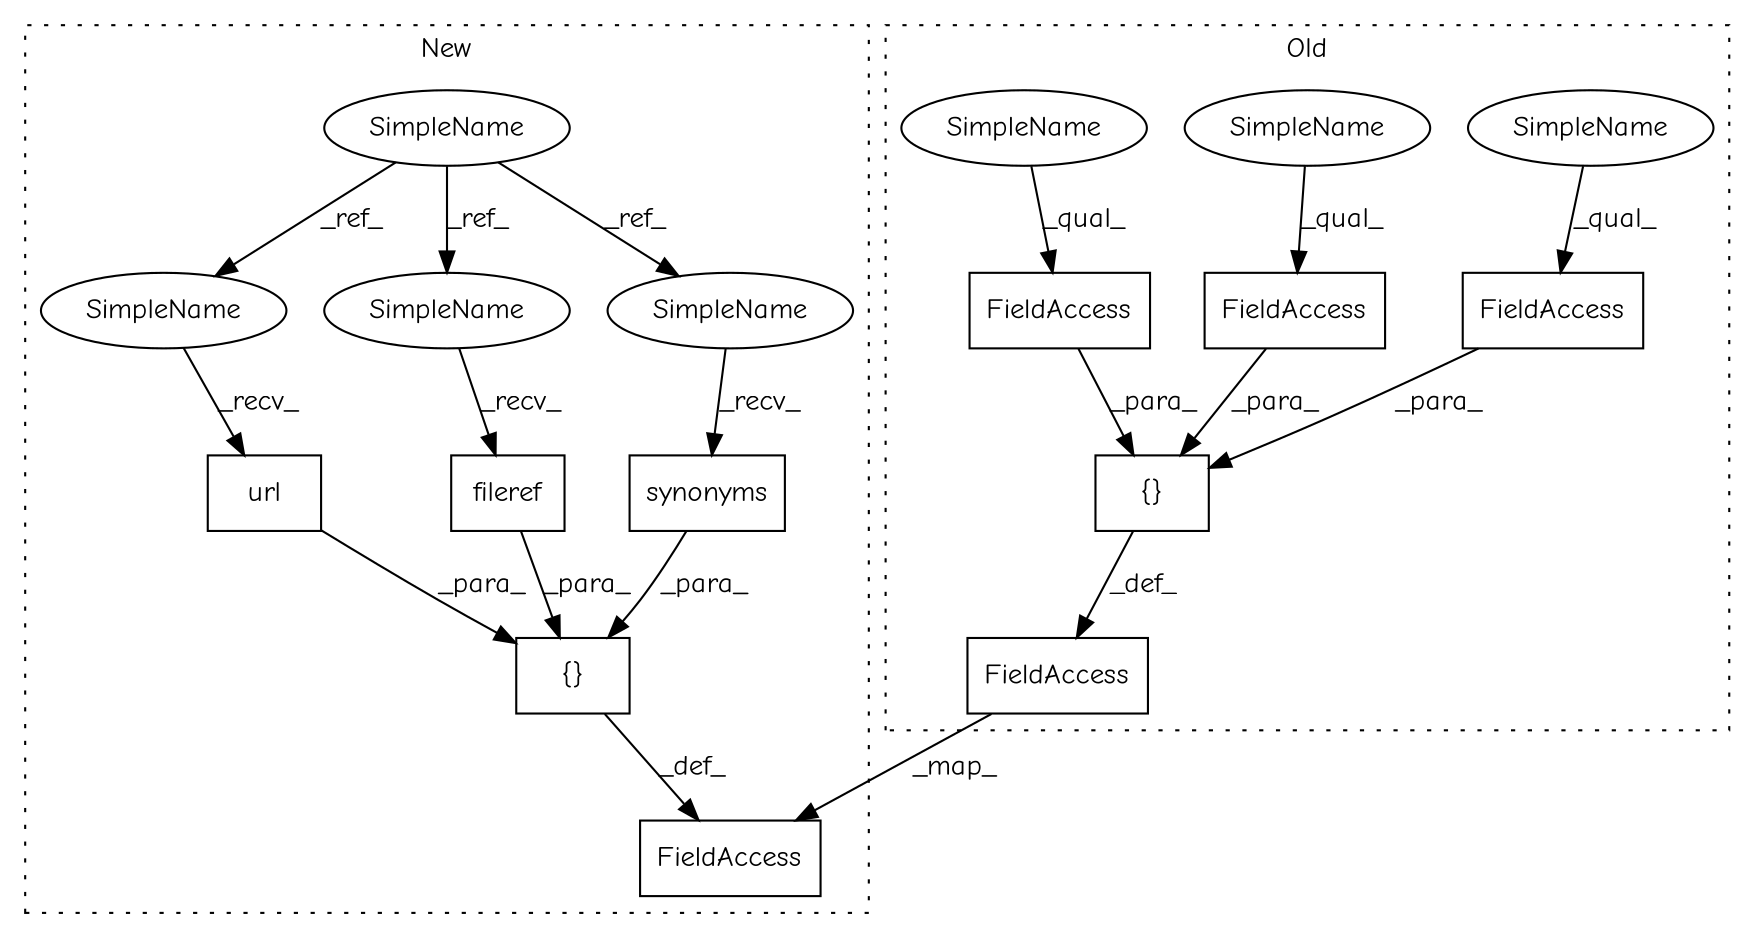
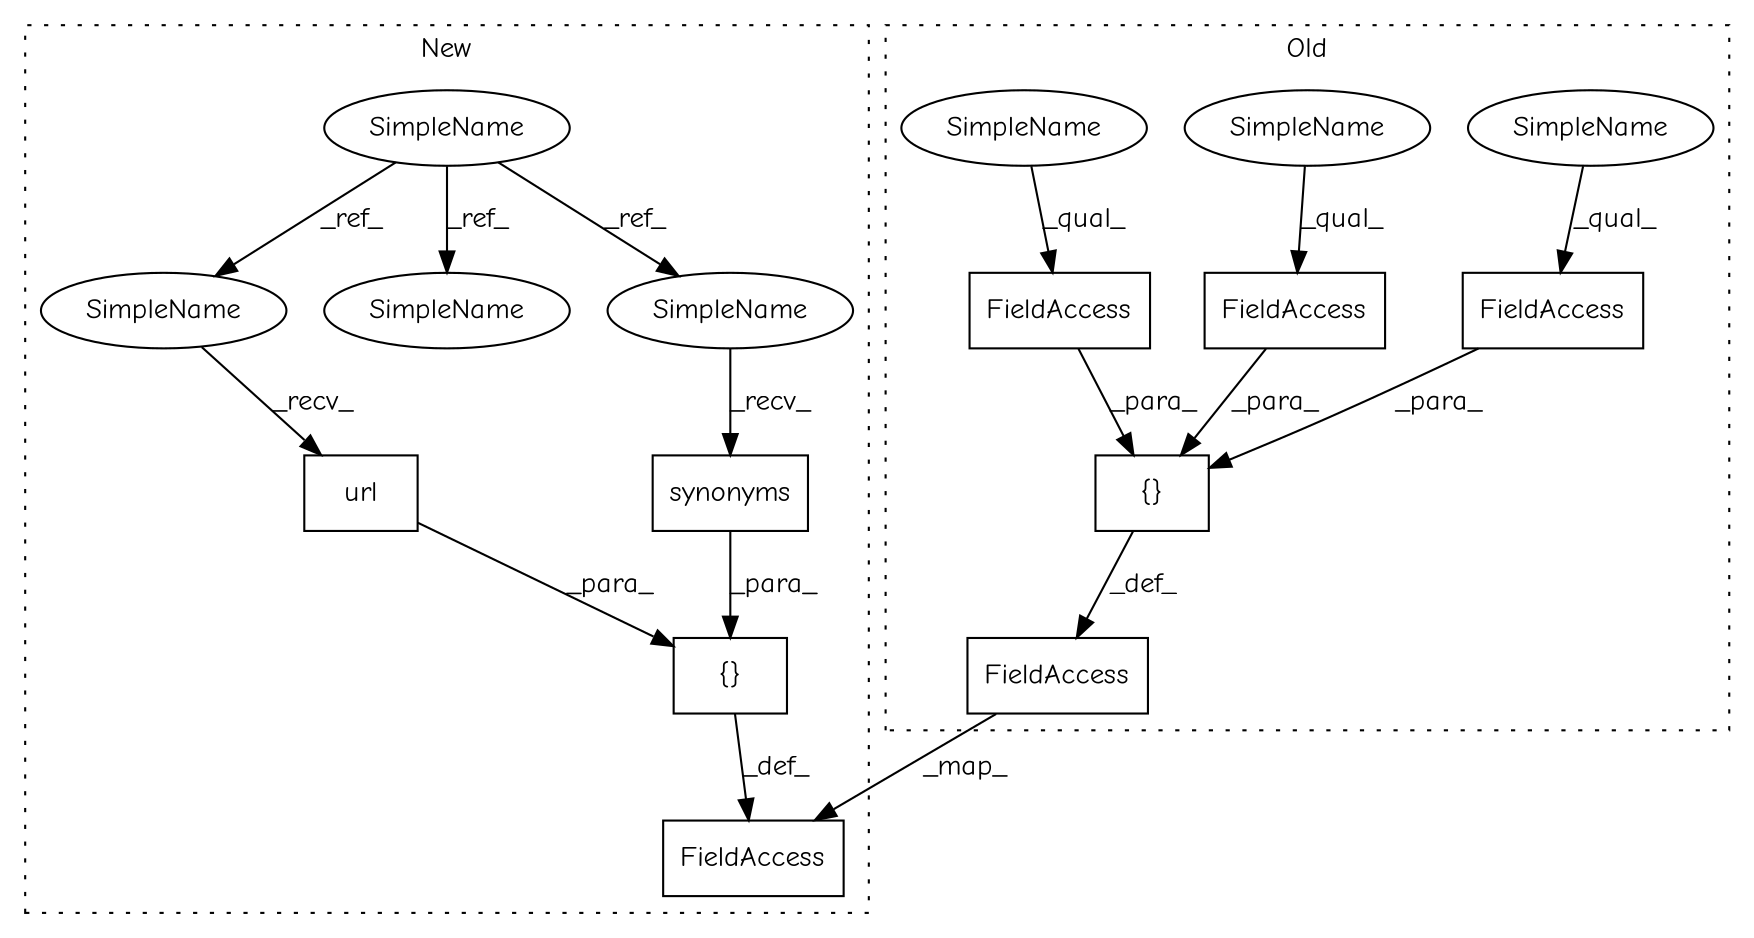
node "fileref": removed
